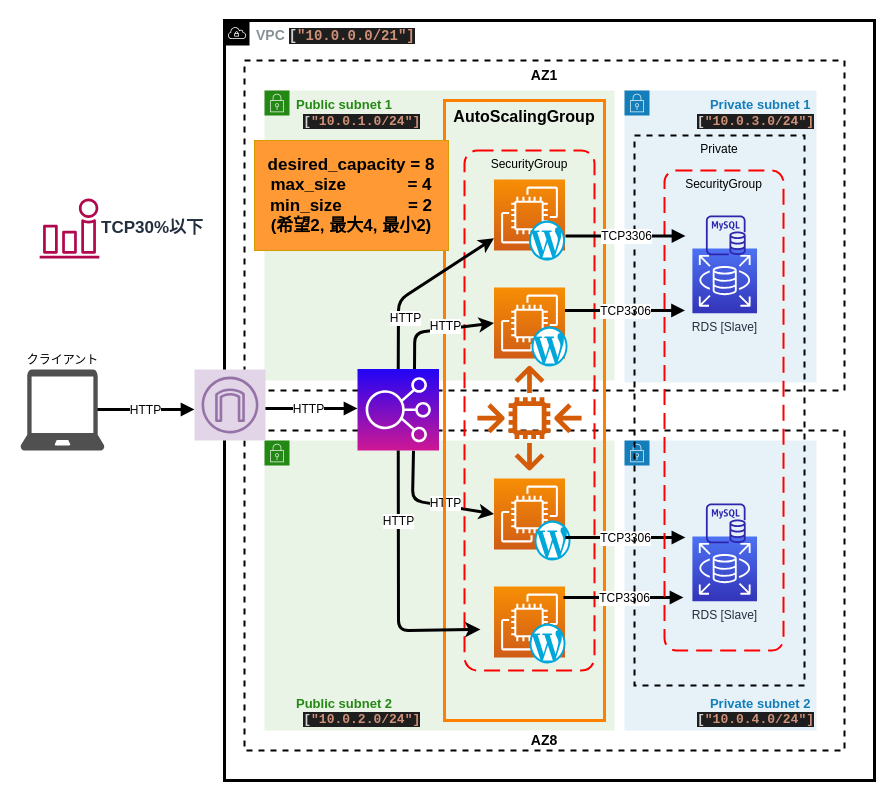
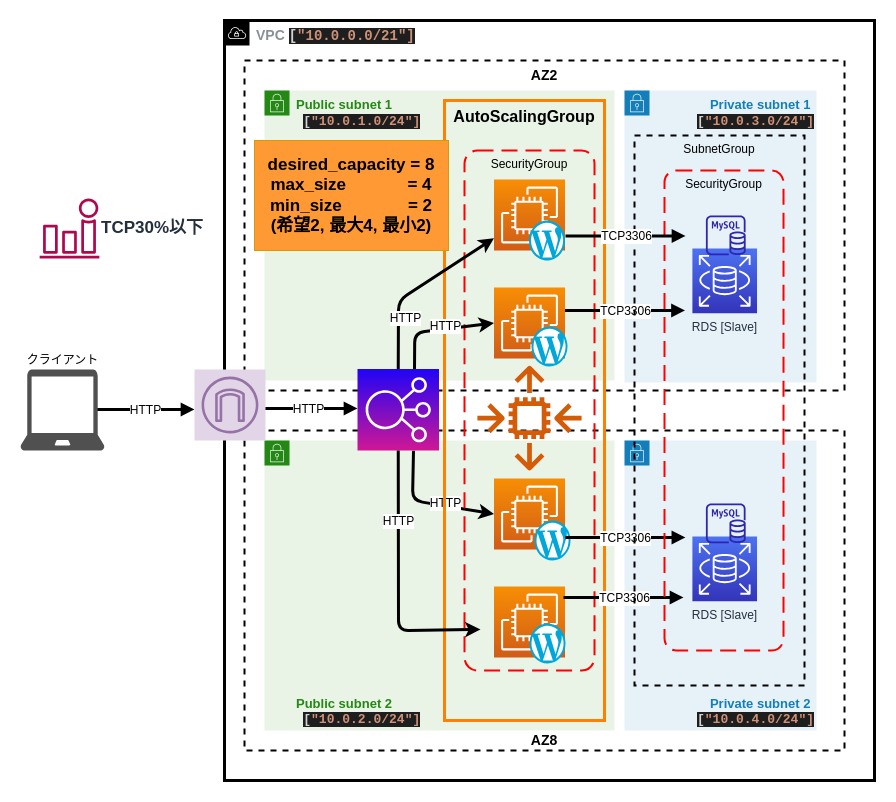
node "AZ1": label "AZ1" -> "AZ2"
node "Private": label "Private" -> "SubnetGroup"
